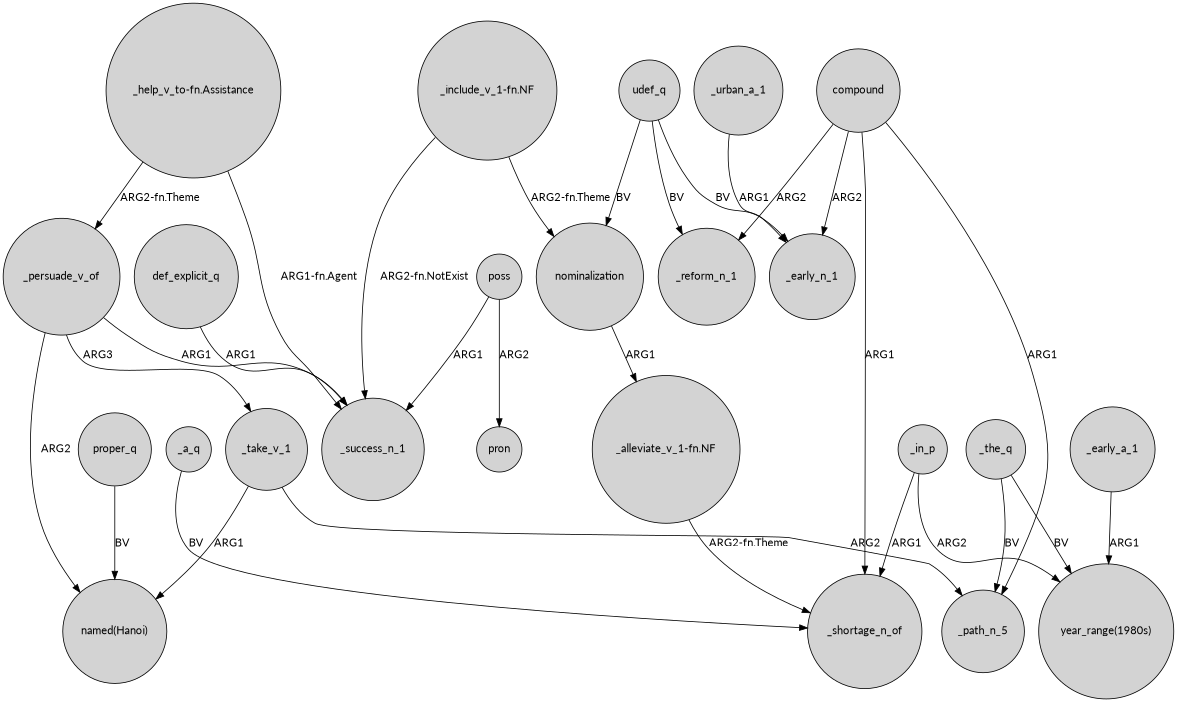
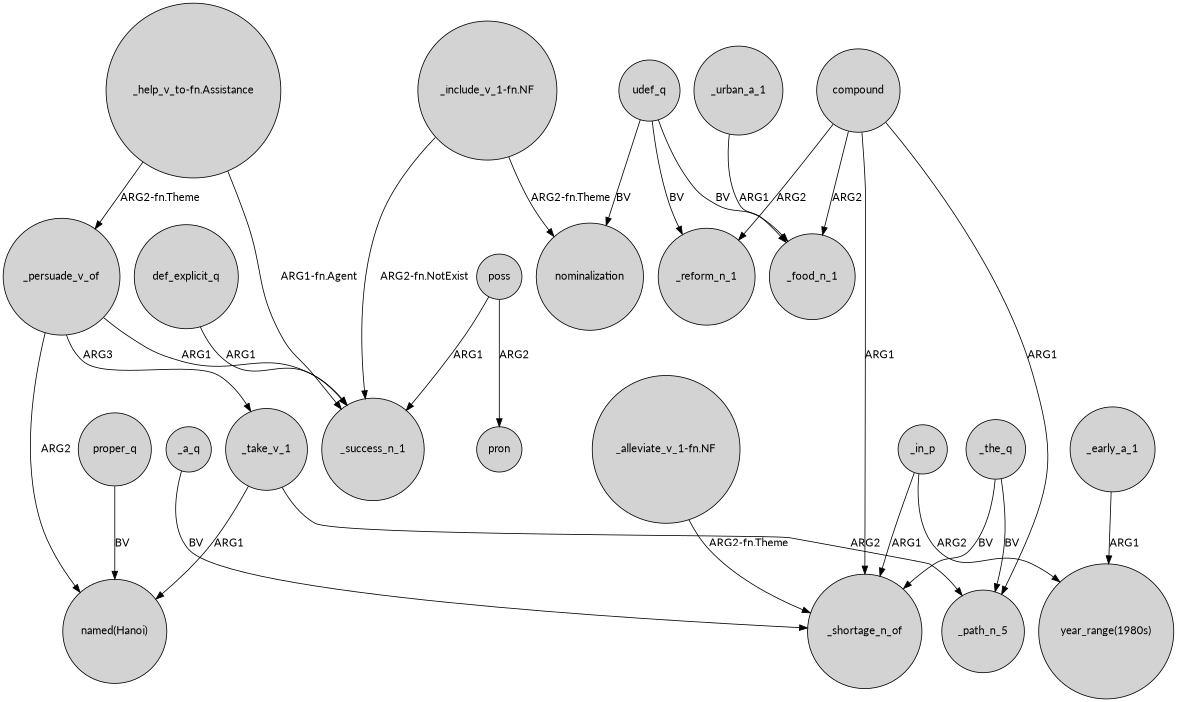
node "_early_n_1": label "_early_n_1" -> "_food_n_1"
edge "nominalization" -> "_alleviate_v_1-fn.NF": removed, label "ARG1"
edge "_the_q" -> "year_range(1980s)": now "_the_q" -> "_shortage_n_of"
